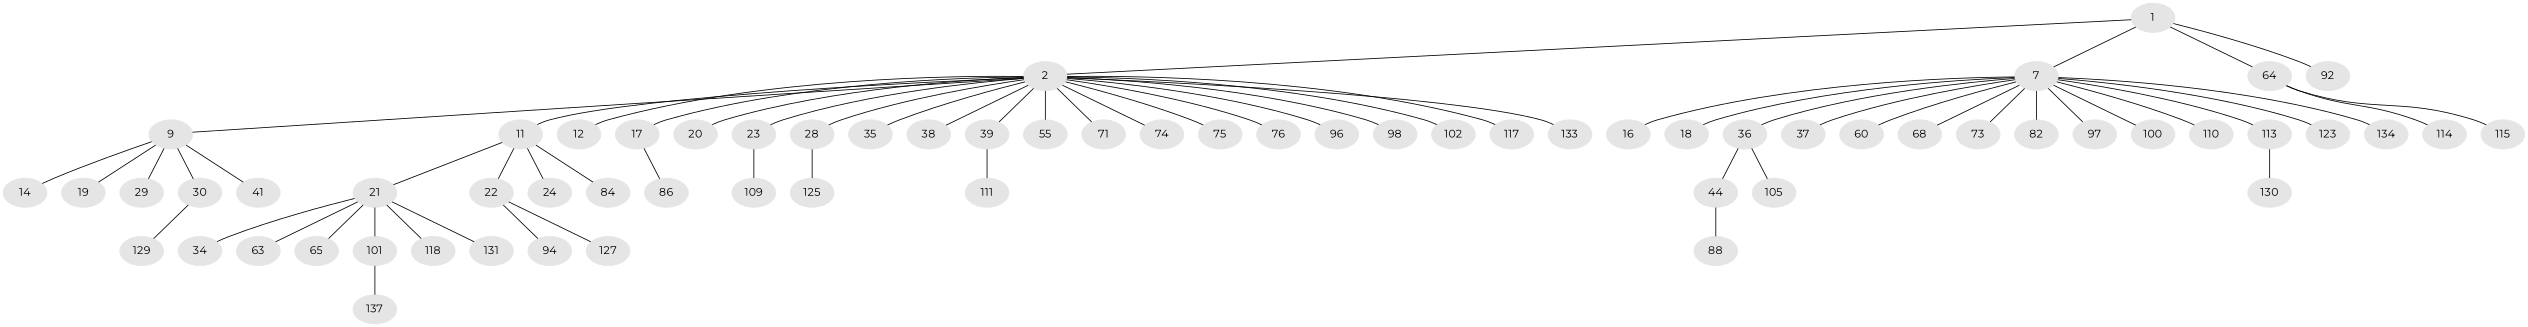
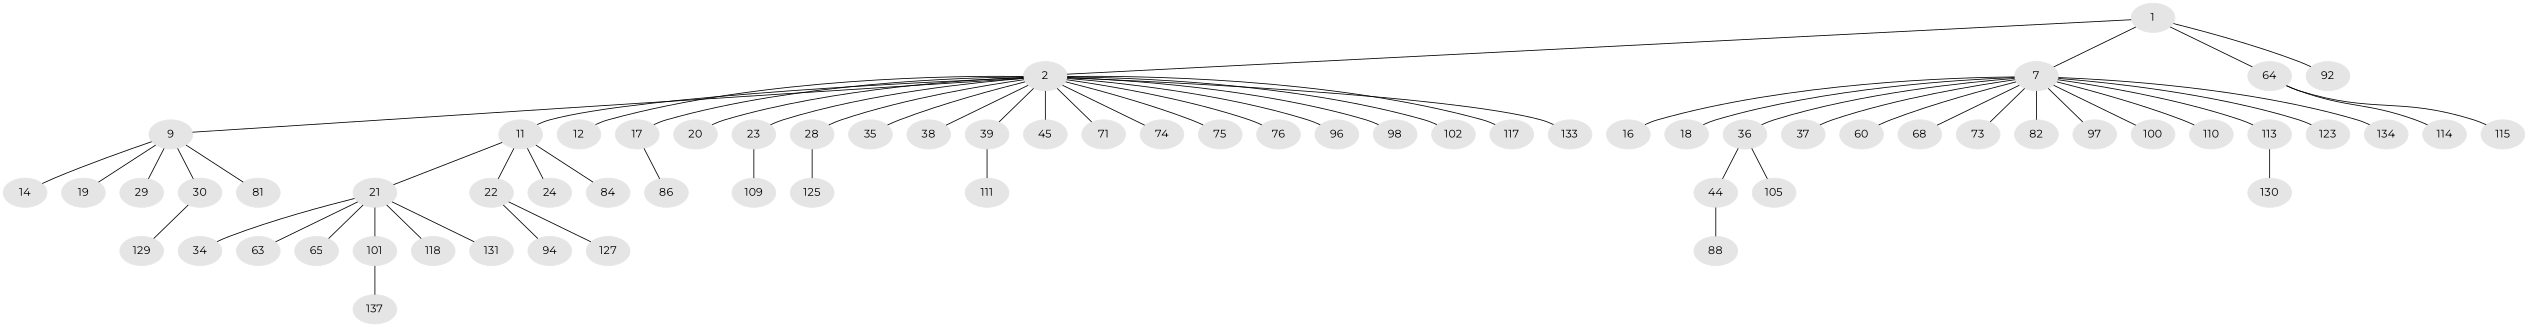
node "55": label "55" -> "45"
node "41": label "41" -> "81"
